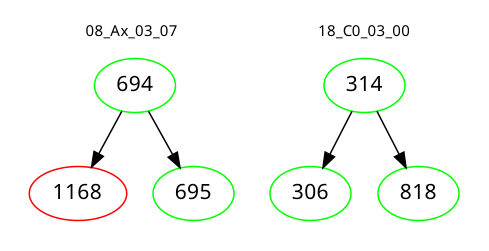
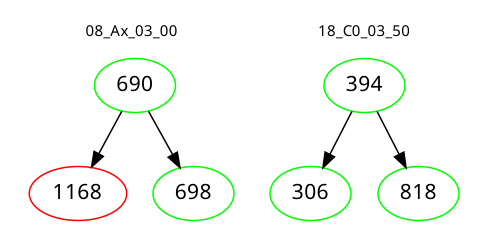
cluster "08_Ax_03_07": label "08_Ax_03_07" -> "08_Ax_03_00"
cluster "18_C0_03_00": label "18_C0_03_00" -> "18_C0_03_50"
node "694": label "694" -> "690"
node "314": label "314" -> "394"
node "695": label "695" -> "698"
